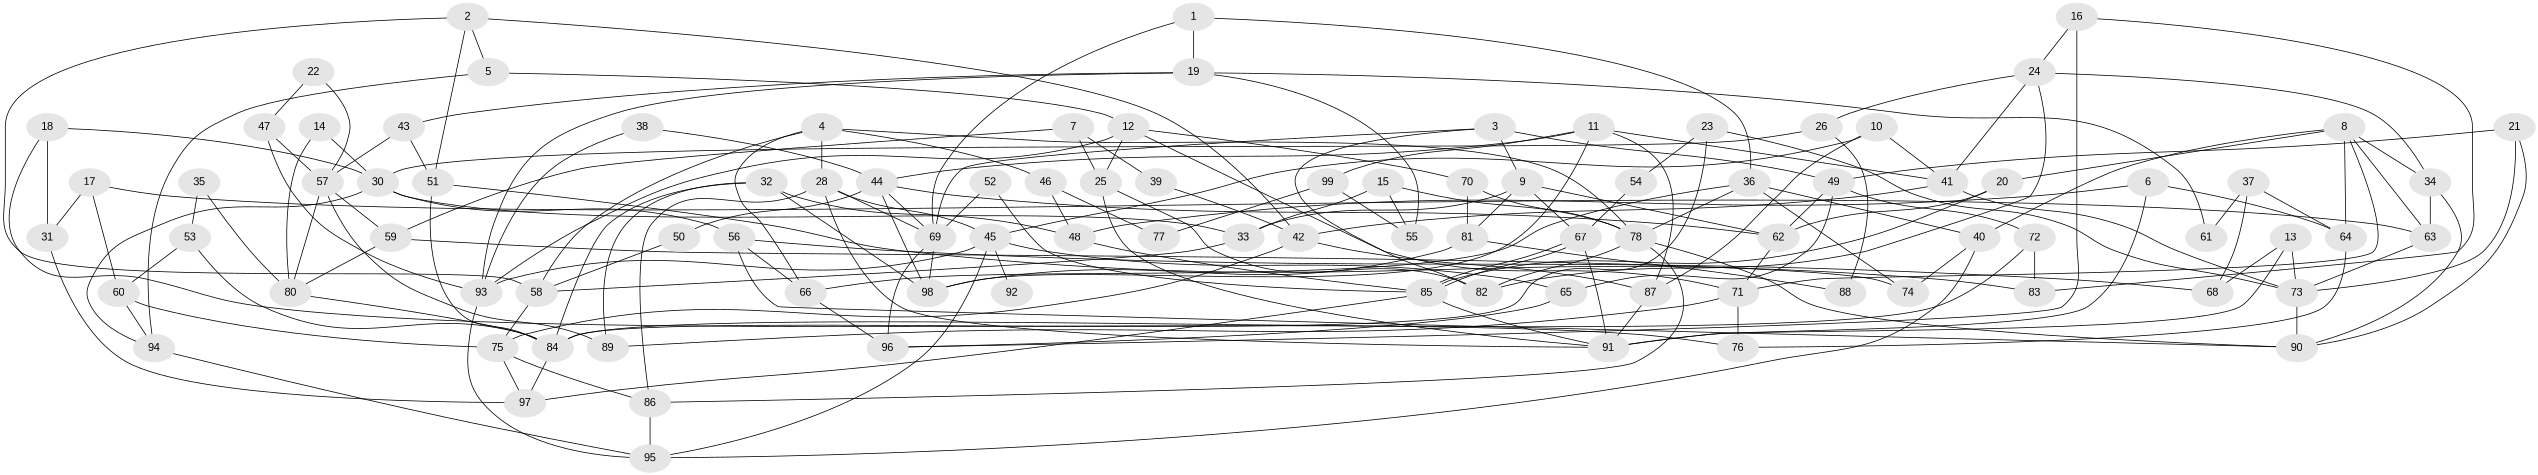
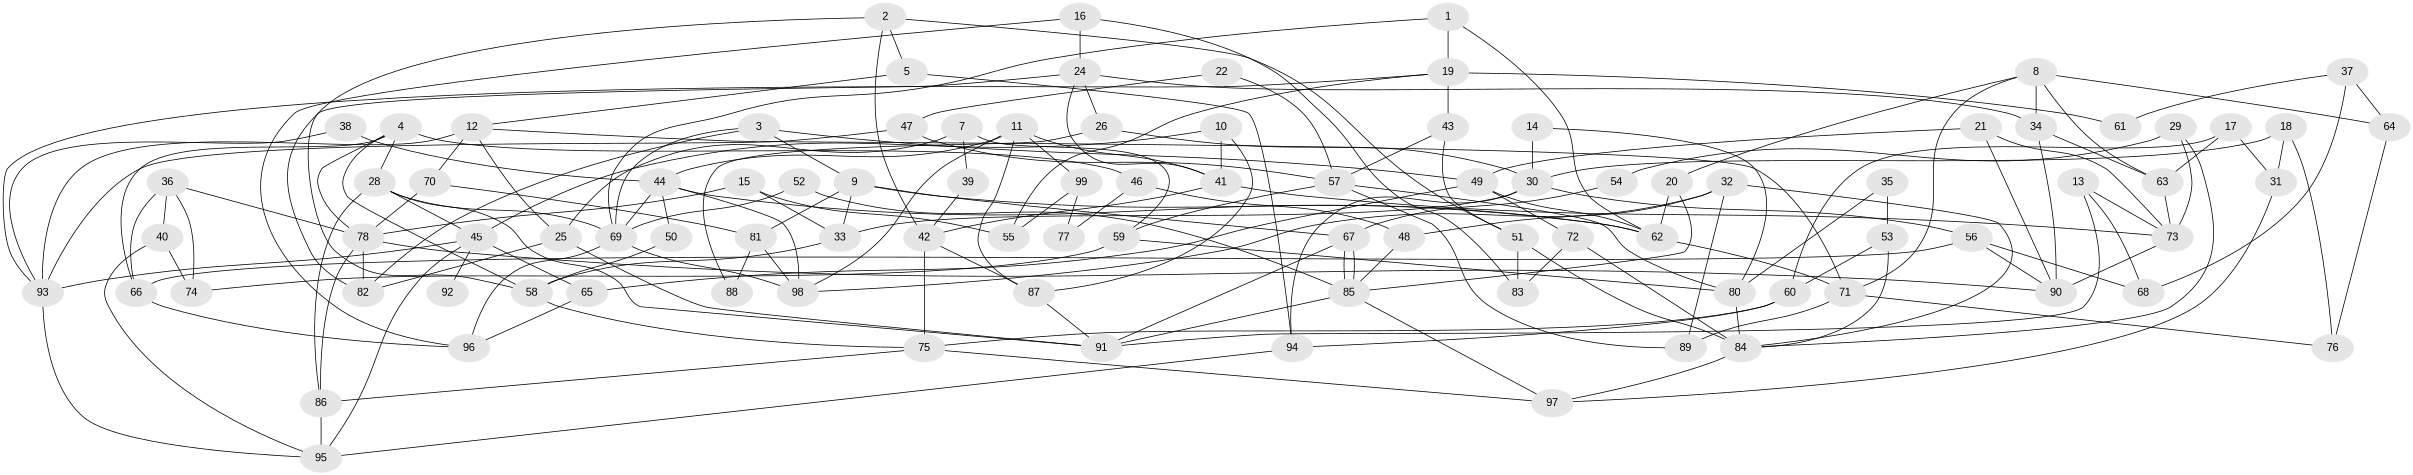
edge "1" -- "36": now "1" -- "62"
node "23": label "23" -> "29"
edge "8" -- "40": removed
node "6": removed
